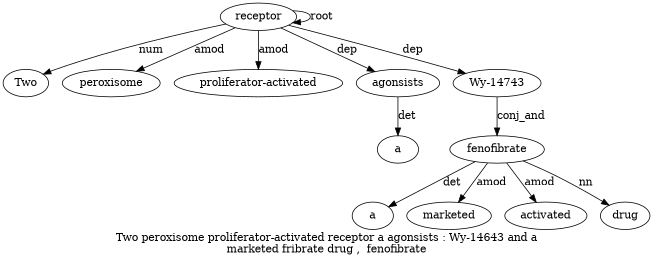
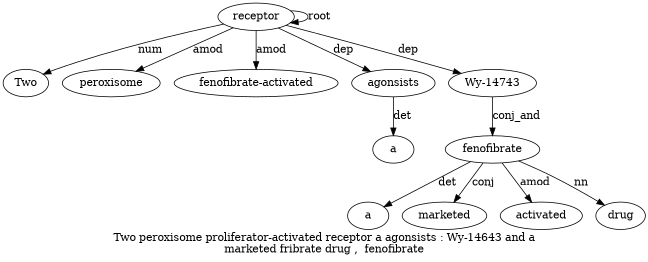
node "proliferator-activated": label "proliferator-activated" -> "fenofibrate-activated"
edge "fenofibrate" -> "marketed": label "amod" -> "conj"
